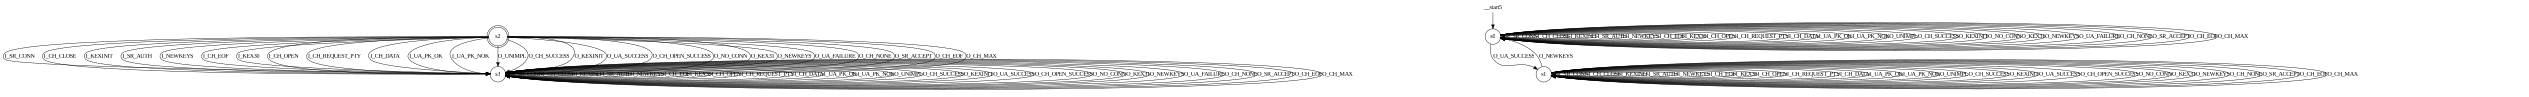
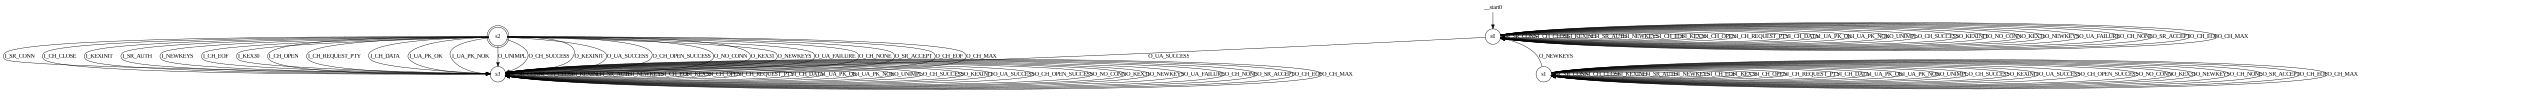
node "__start5": label "__start5" -> "__start0"
edge "s0" -> "s1": now "s0" -> "s3"
